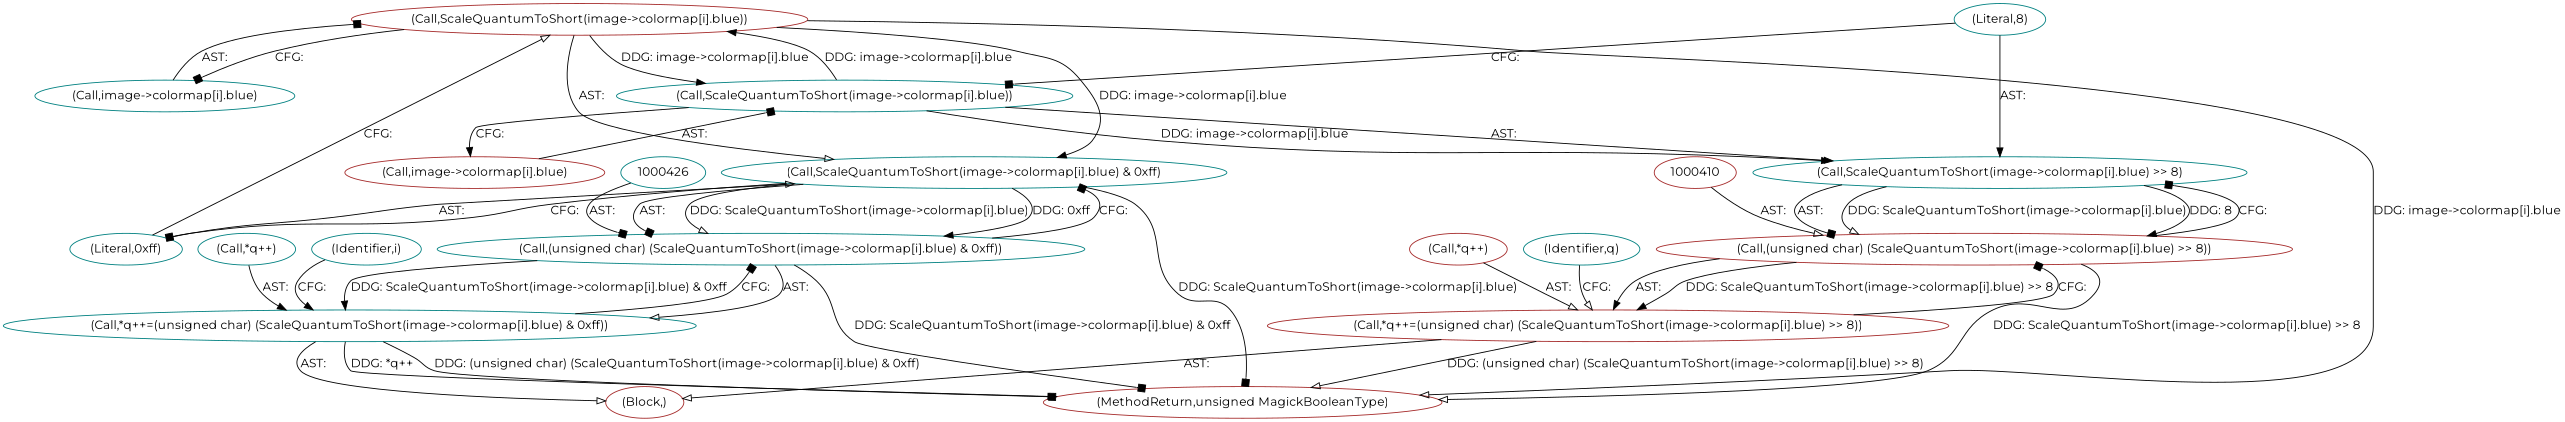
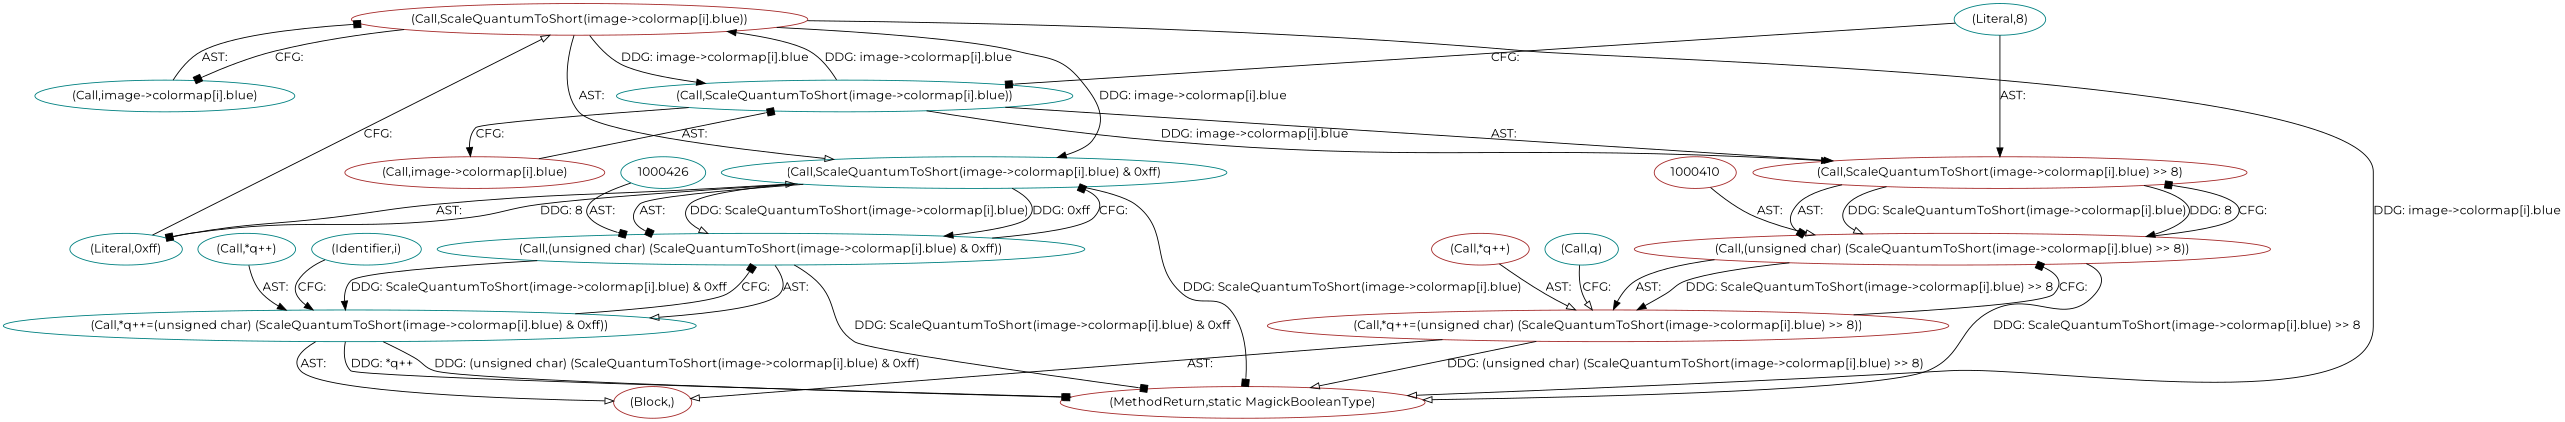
node "(Call,ScaleQuantumToShort(image->colormap[i].blue) >> 8)": color teal -> brown
edge "(Call,ScaleQuantumToShort(image->colormap[i].blue) & 0xff)" -> "(Literal,0xff)": label "CFG: " -> "DDG: 8"
node "(Identifier,q)": label "(Identifier,q)" -> "(Call,q)"
node "(MethodReturn,unsigned MagickBooleanType)": label "(MethodReturn,unsigned MagickBooleanType)" -> "(MethodReturn,static MagickBooleanType)"
